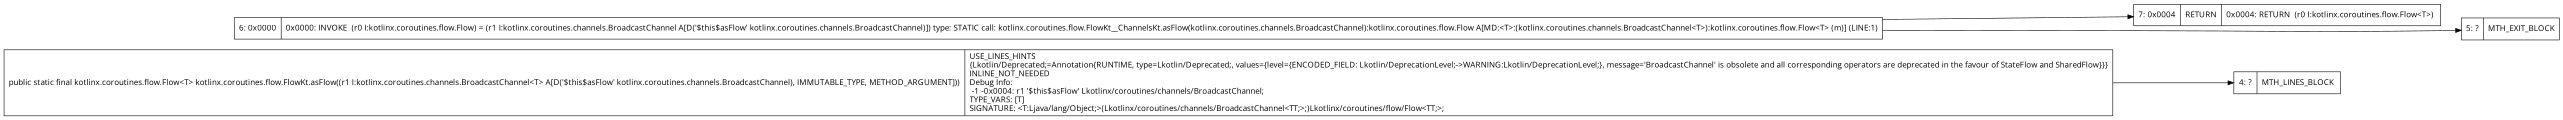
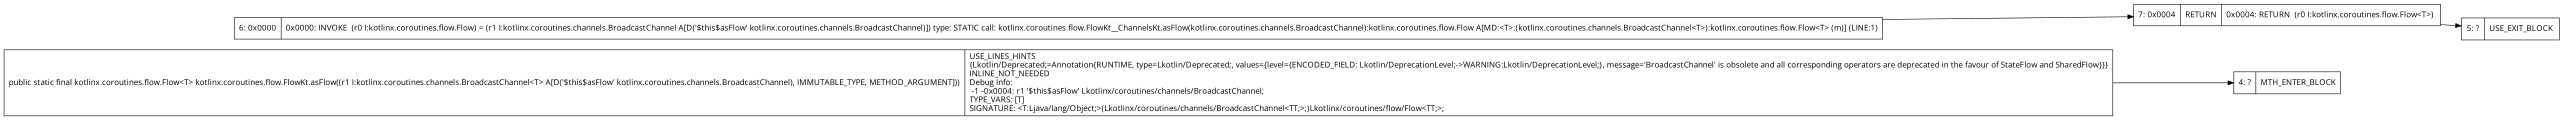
node "5: ?": text "MTH_EXIT_BLOCK" -> "USE_EXIT_BLOCK"
edge "6: 0x0000" -> "5: ?": now "7: 0x0004" -> "5: ?"
node "4: ?": text "MTH_LINES_BLOCK" -> "MTH_ENTER_BLOCK"
